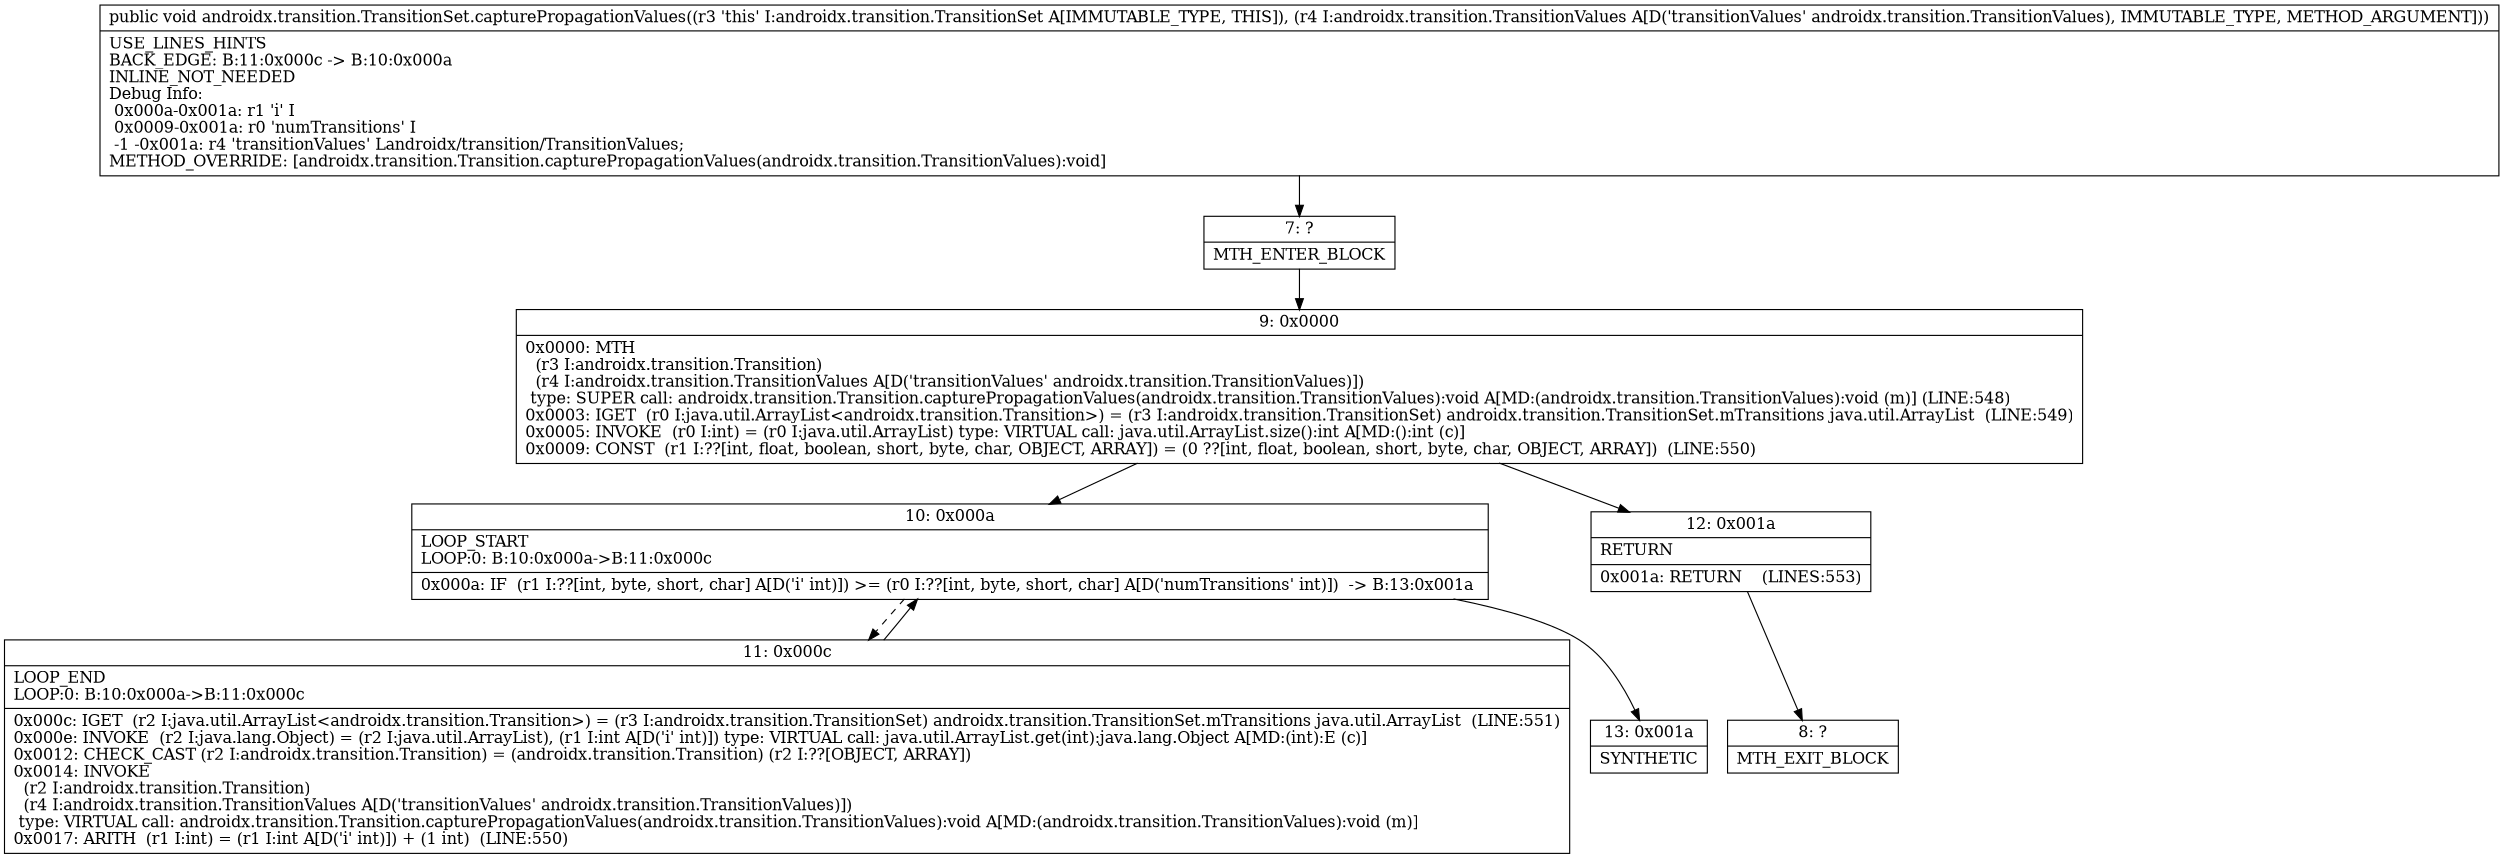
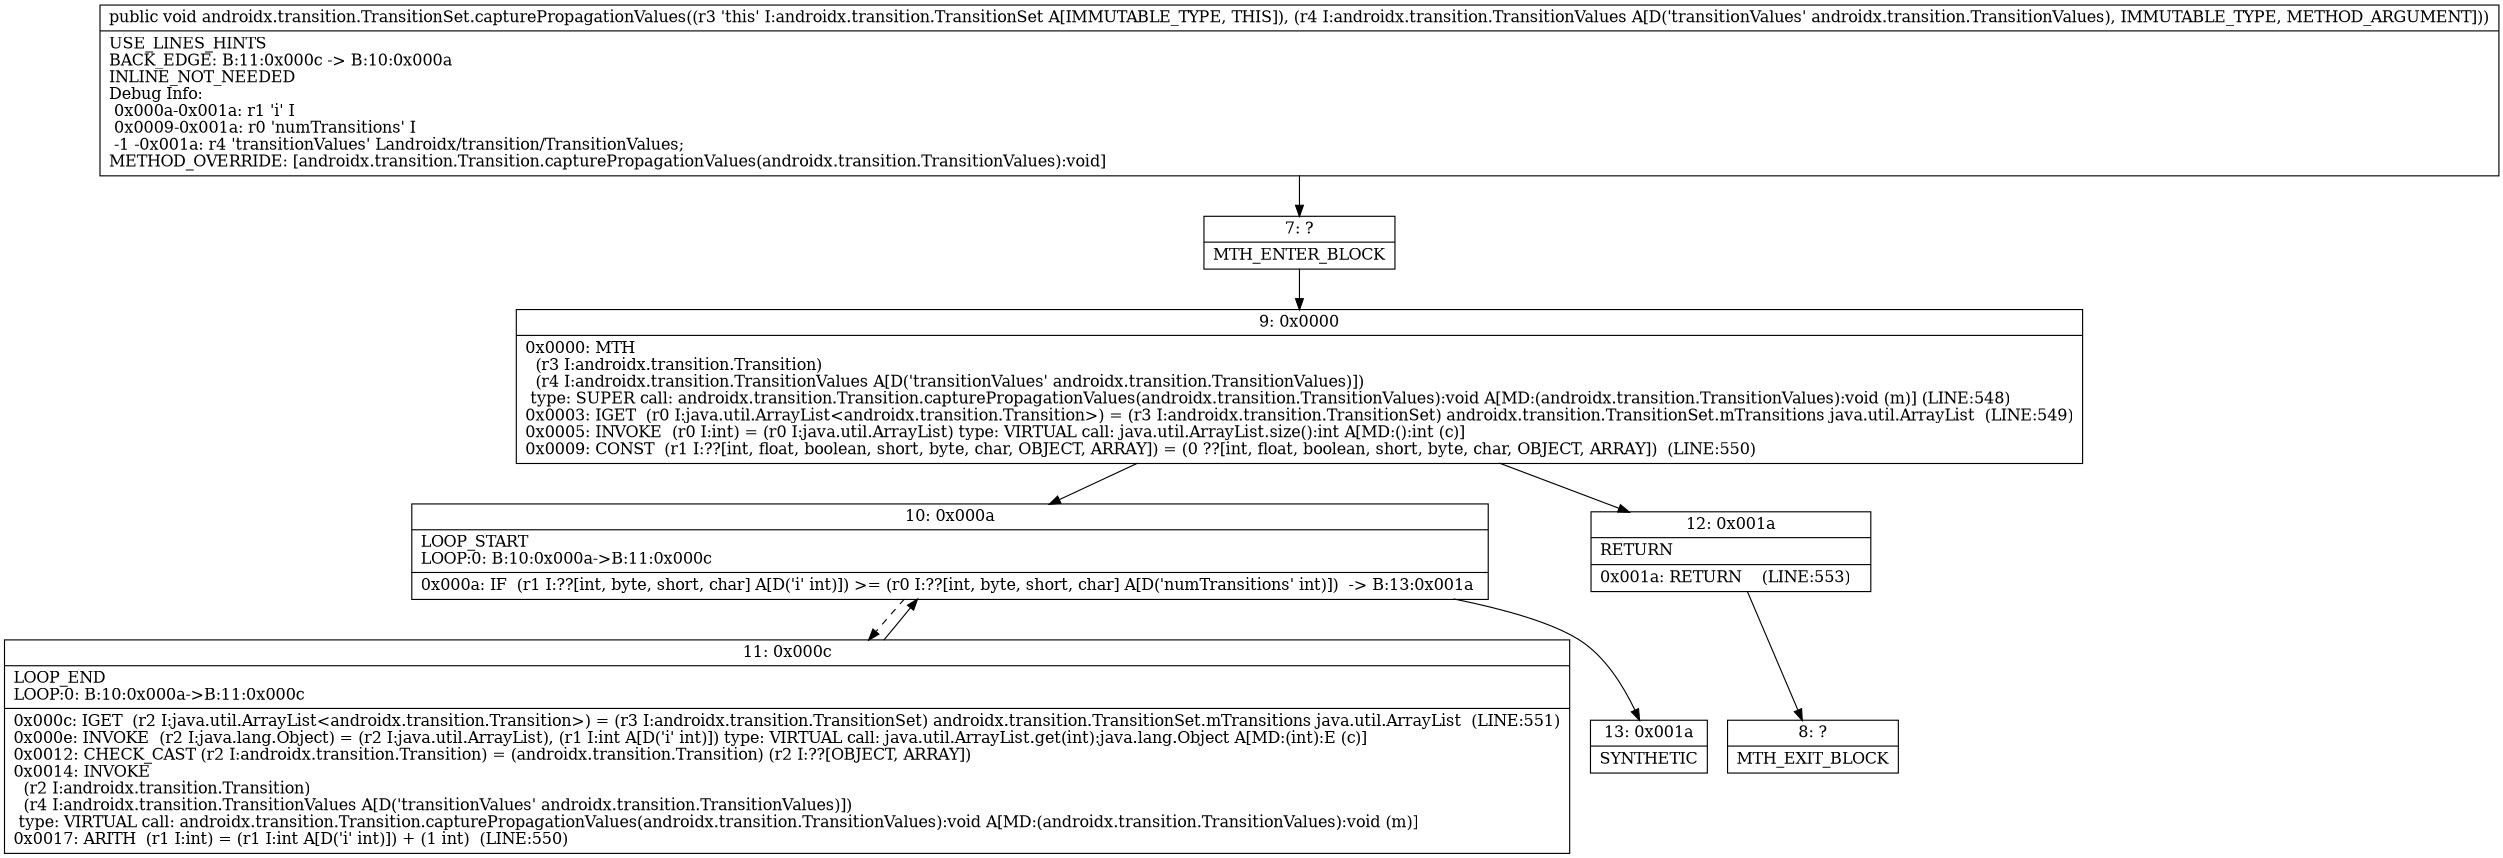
node "12: 0x001a": text "0x001a: RETURN    (LINES:553)" -> "0x001a: RETURN    (LINE:553)"
